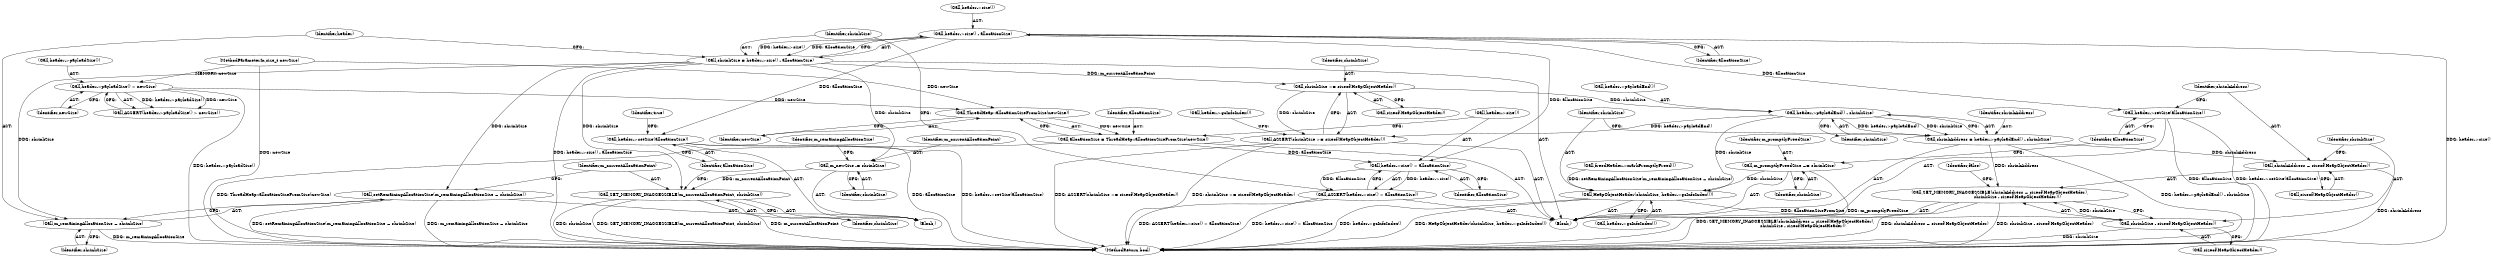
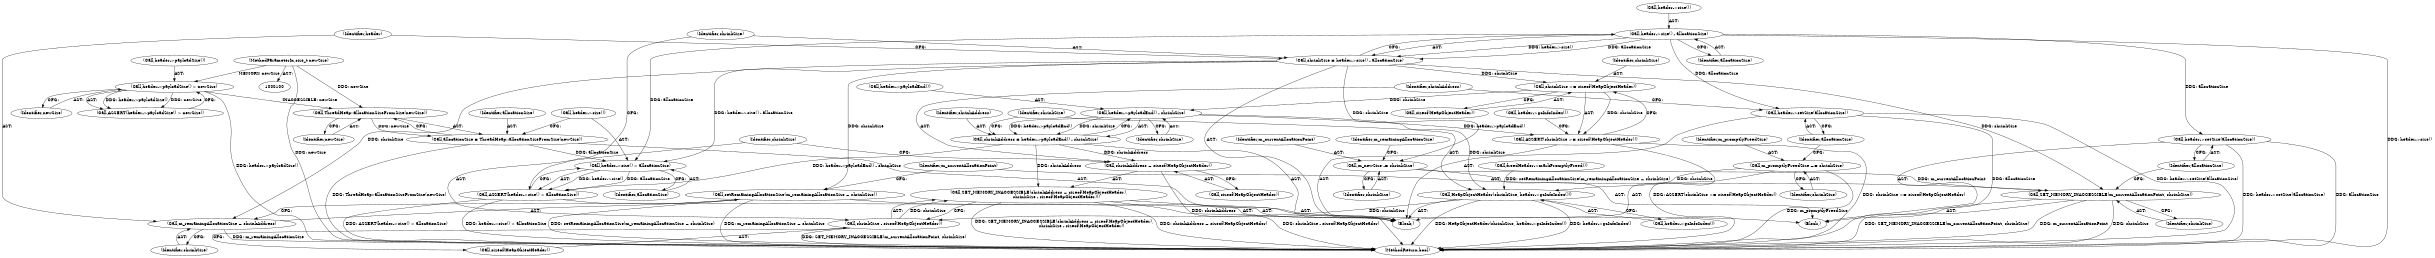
edge "(Call,shrinkSize = header->size() - allocationSize)" -> "(Call,shrinkSize >= sizeof(HeapObjectHeader))": label "DDG: m_currentAllocationPoint" -> "DDG: shrinkSize"
node "1000100": added
edge "(Call,header->payloadSize() > newSize)" -> "(Call,ThreadHeap::allocationSizeFromSize(newSize))": label "DDG: newSize" -> "INACCESSIBLE: newSize"
node "(Identifier,true)": removed
node "(Identifier,false)": removed
edge "(Call,HeapObjectHeader(shrinkSize, header->gcInfoIndex()))" -> "(Call,shrinkSize - sizeof(HeapObjectHeader))": label "DDG: allocationSizeFromSize" -> "DDG: shrinkSize"
node "(Call,m_remainingAllocationSize + shrinkSize)": label "(Call,m_remainingAllocationSize + shrinkSize)" -> "(Call,m_remainingAllocationSize + shrinkAddress)"
edge "(Call,shrinkSize = header->size() - allocationSize)" -> "(MethodReturn,bool)": now "(Call,shrinkSize = header->size() - allocationSize)" -> "(Call,header->size() > allocationSize)"
edge "(Call,shrinkSize - sizeof(HeapObjectHeader))" -> "(MethodReturn,bool)": label "DDG: shrinkSize" -> "DDG: SET_MEMORY_INACCESSIBLE(m_currentAllocationPoint, shrinkSize)"
edge "(Call,shrinkAddress = header->payloadEnd() - shrinkSize)" -> "(MethodReturn,bool)": now "(Call,shrinkAddress = header->payloadEnd() - shrinkSize)" -> "(Call,ASSERT(header->size() > allocationSize))"
